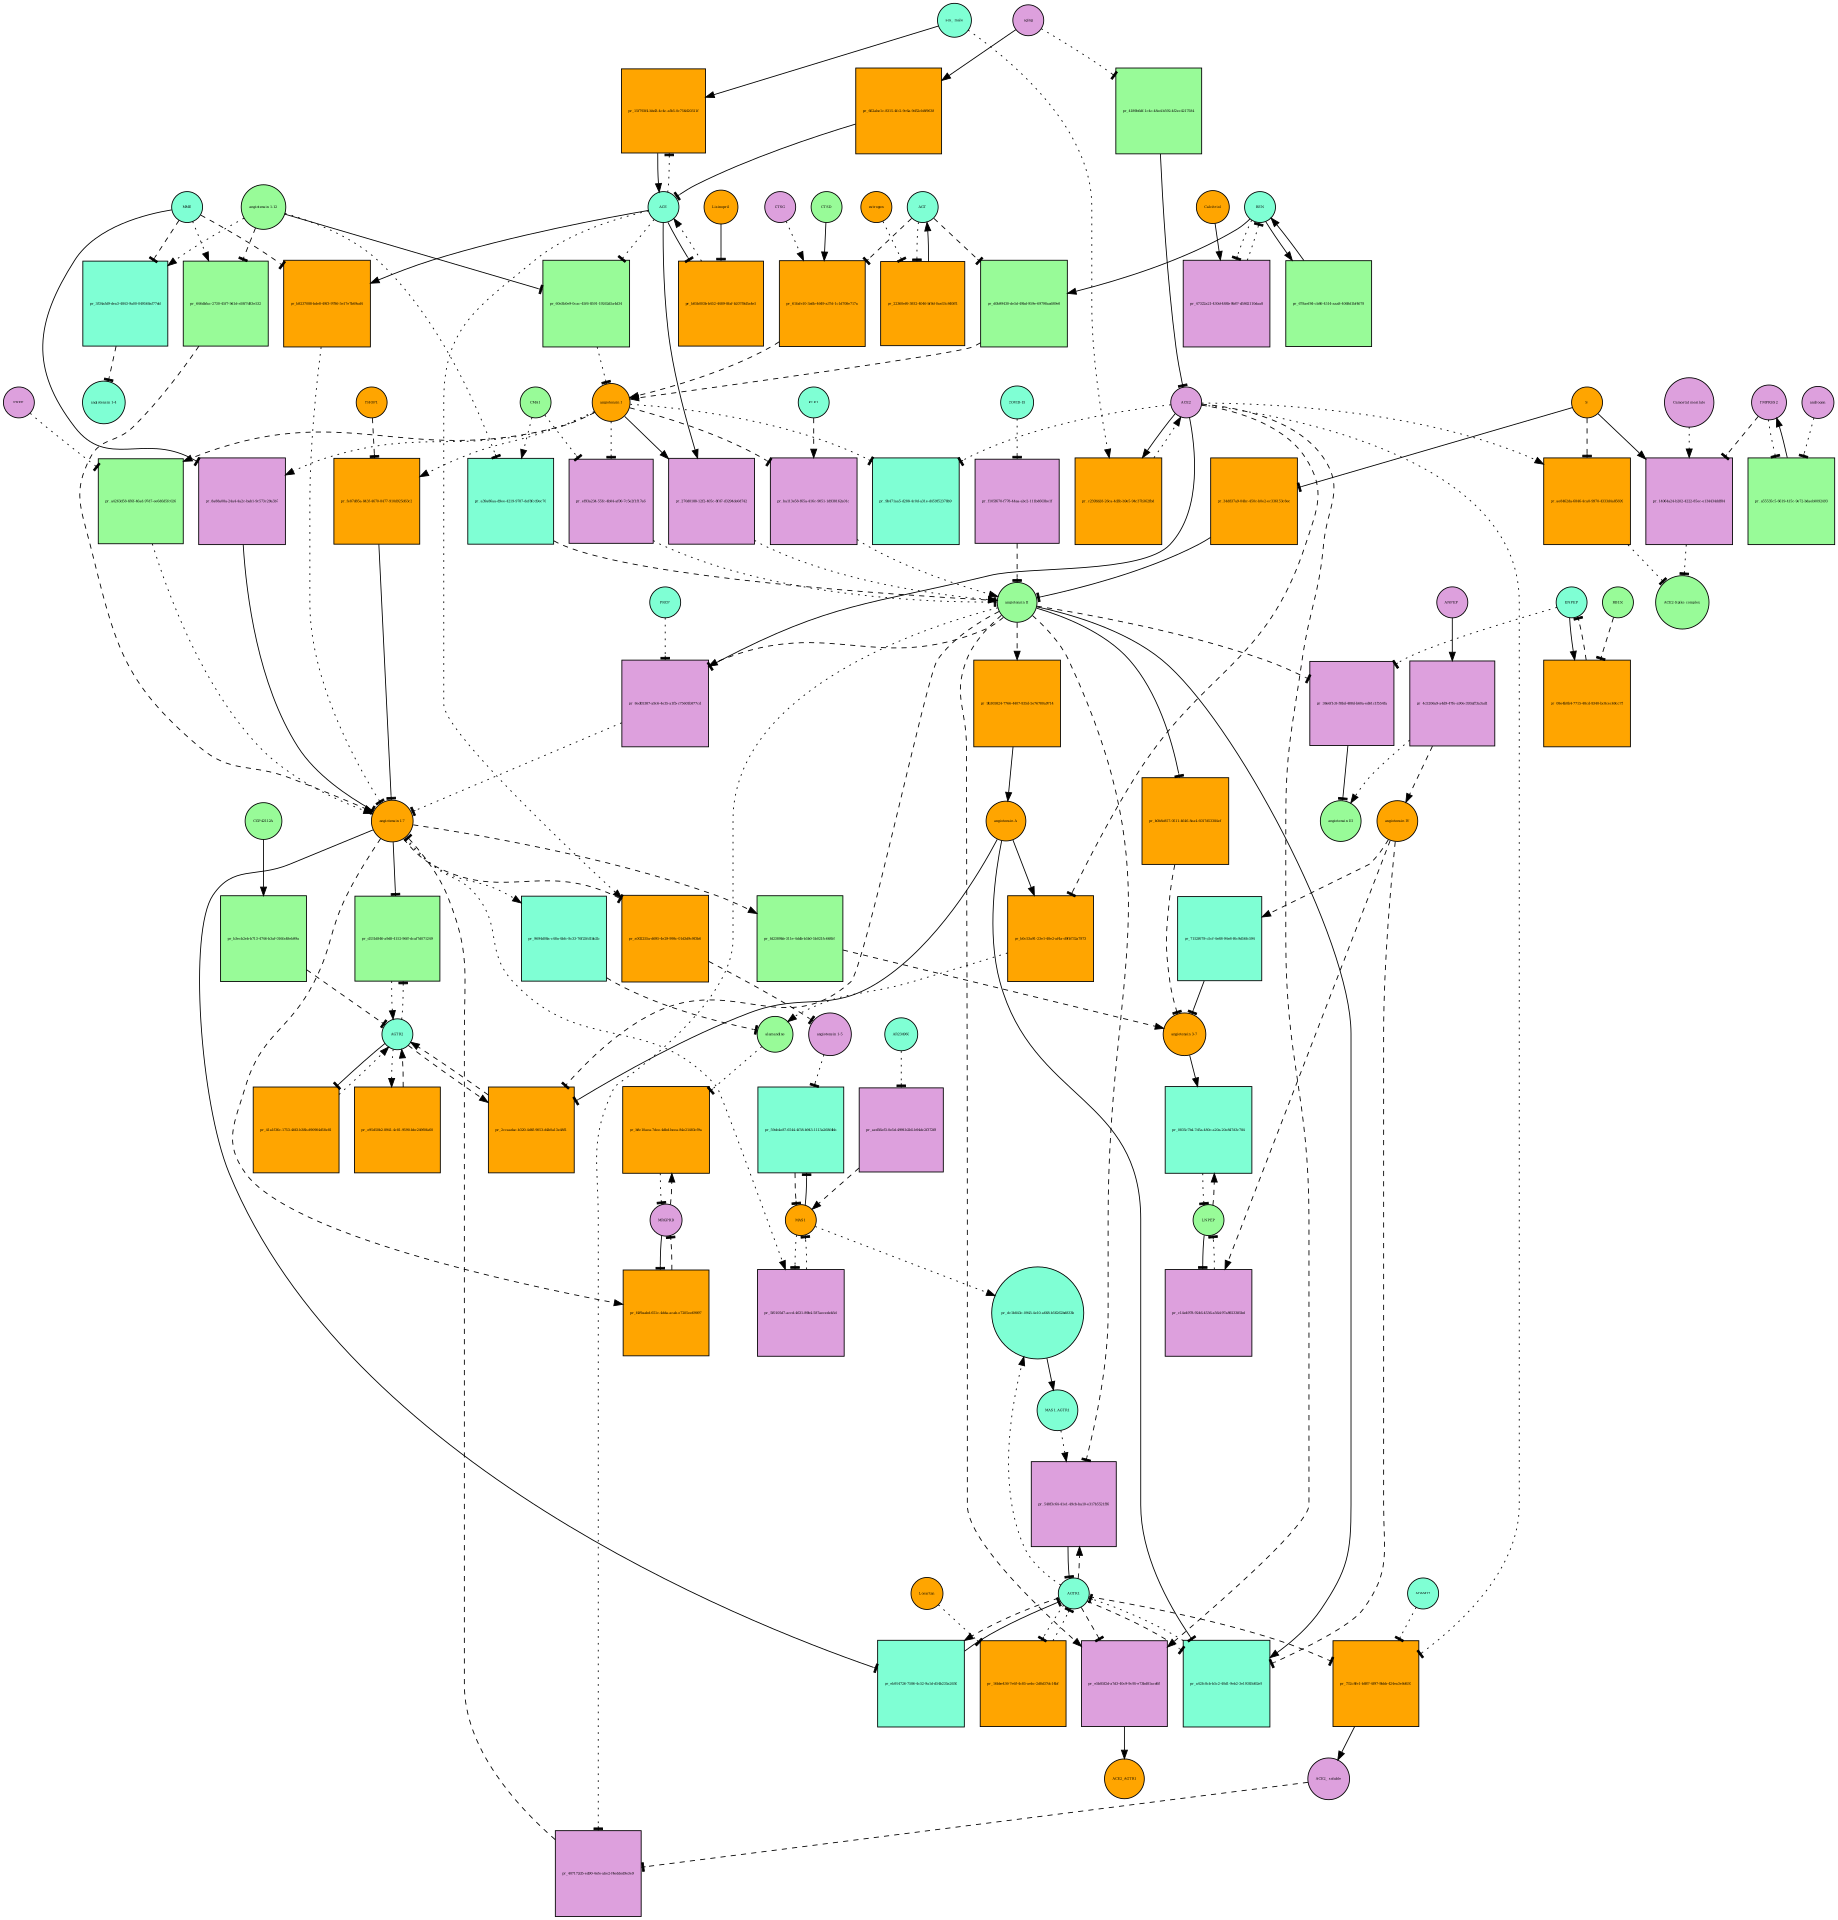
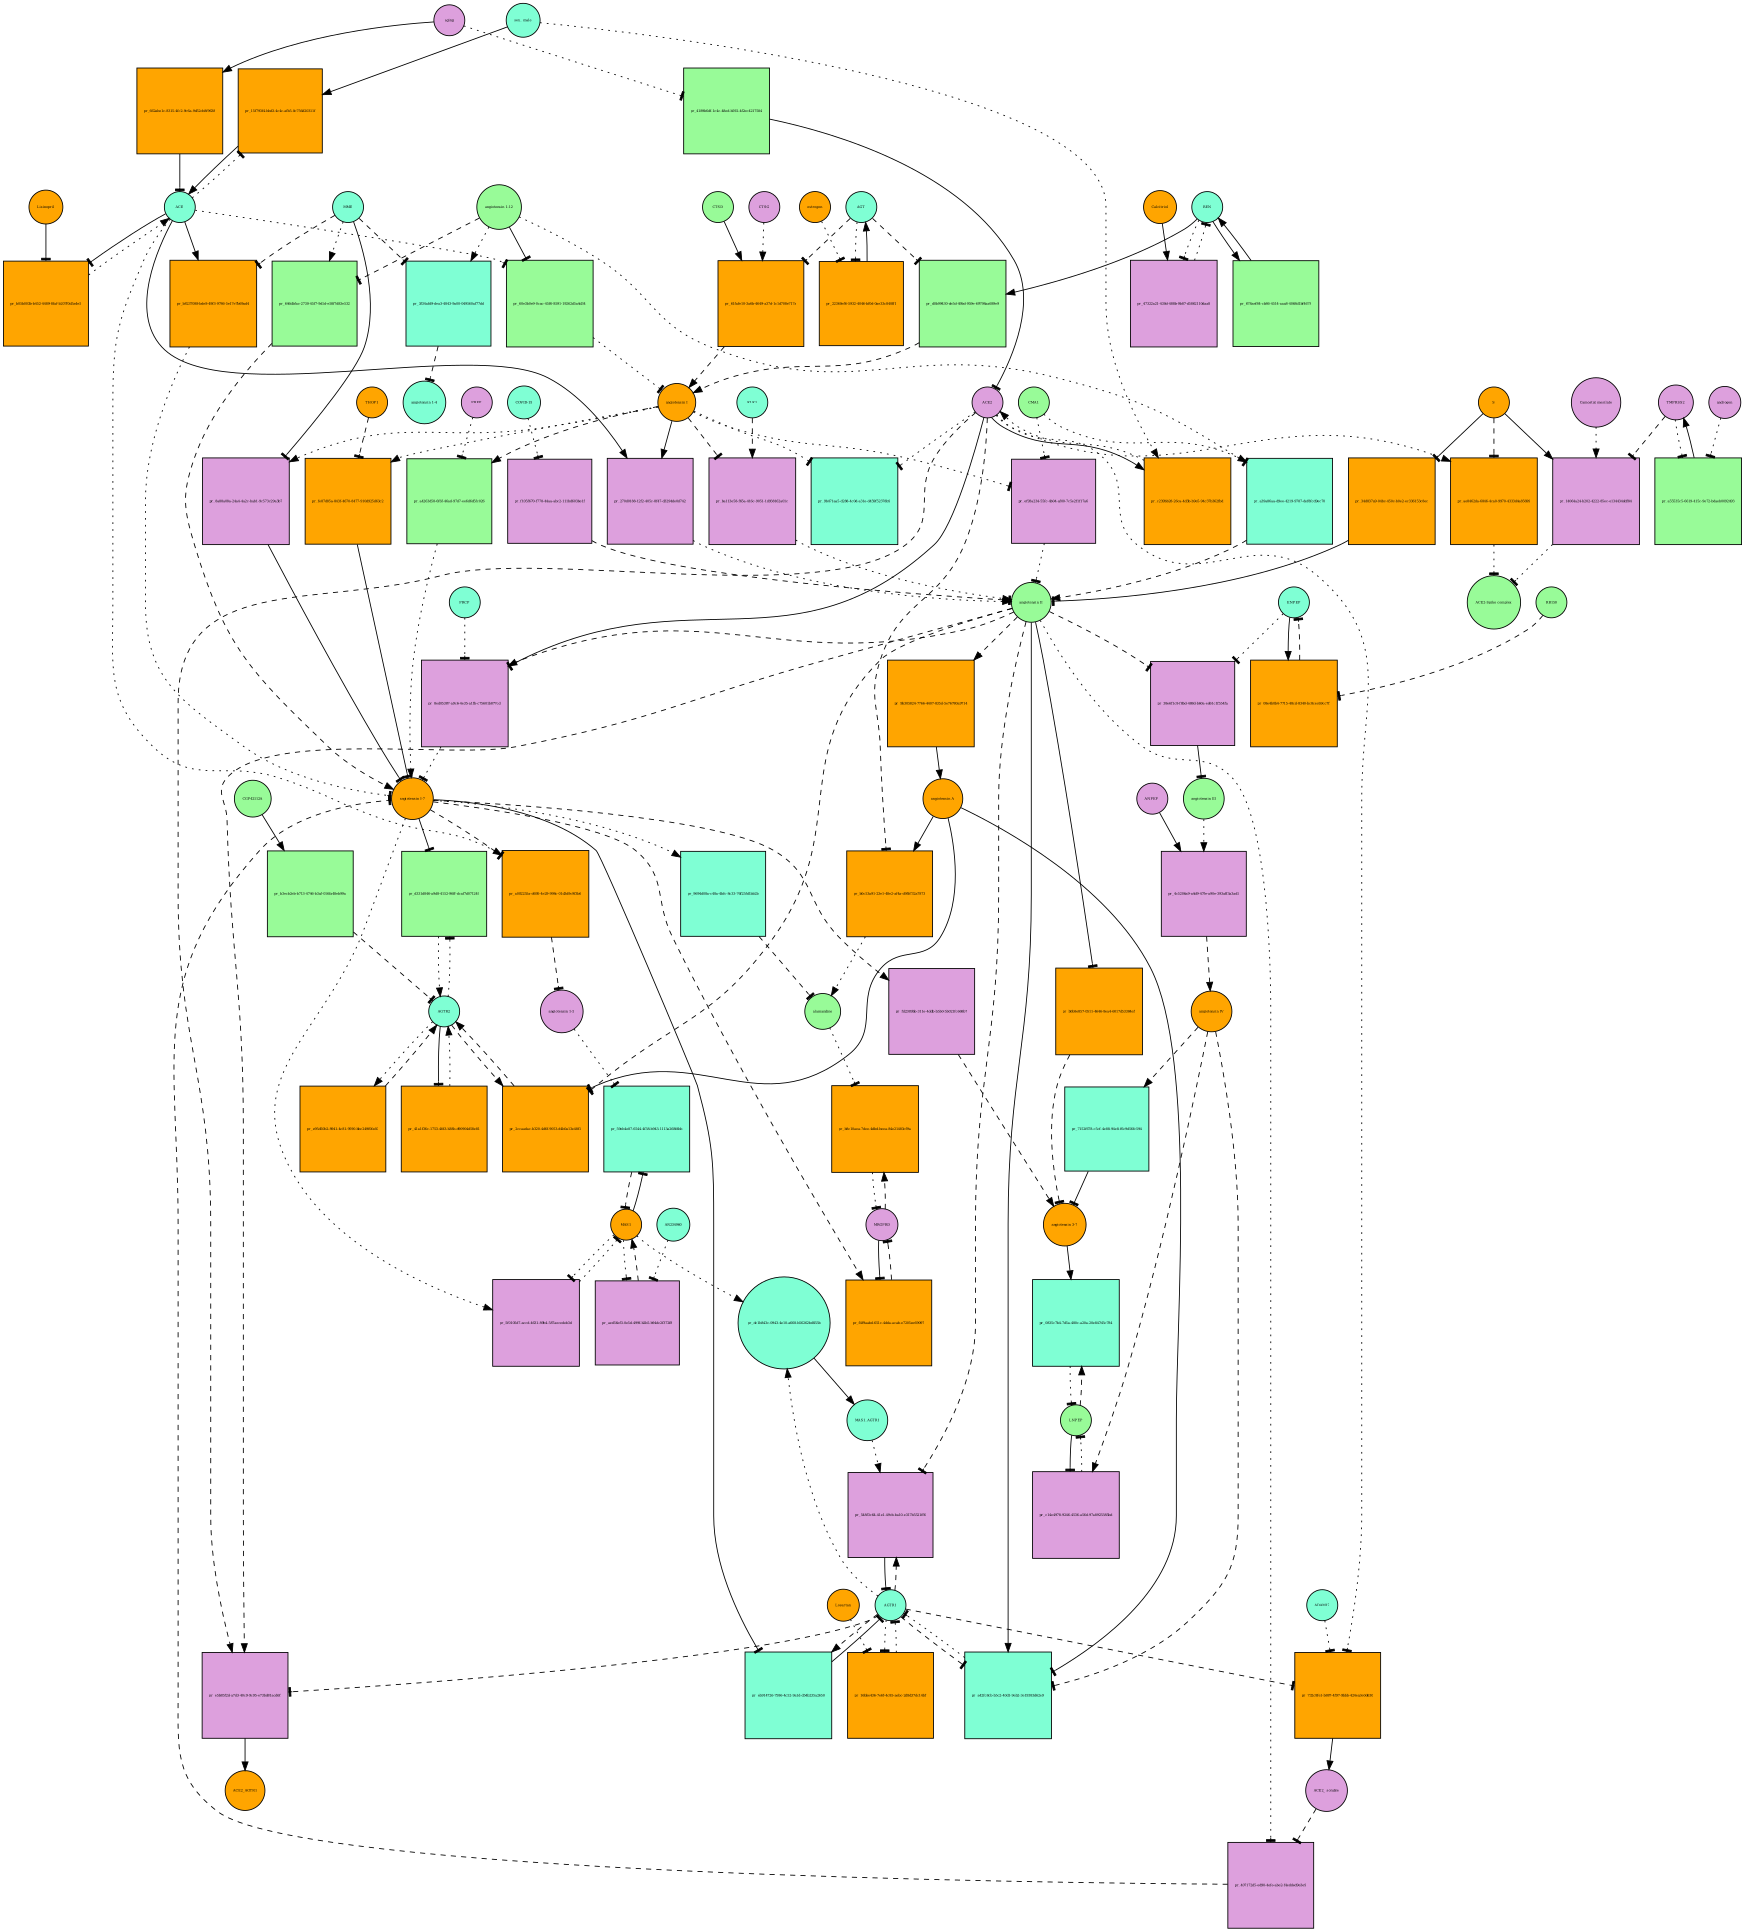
edge "pr_4c5206a9-a4d9-47fe-a90e-393aff3a3ad1" -> "angiotensin III": reversed
node "pr_fd2389bb-311e-4ddb-b5b0-5b021fc668b7": fillcolor palegreen -> plum
edge "MAS1" -> "pr_aed56ef3-0e5d-499f-b2b5-b94dc2f372f8": added
